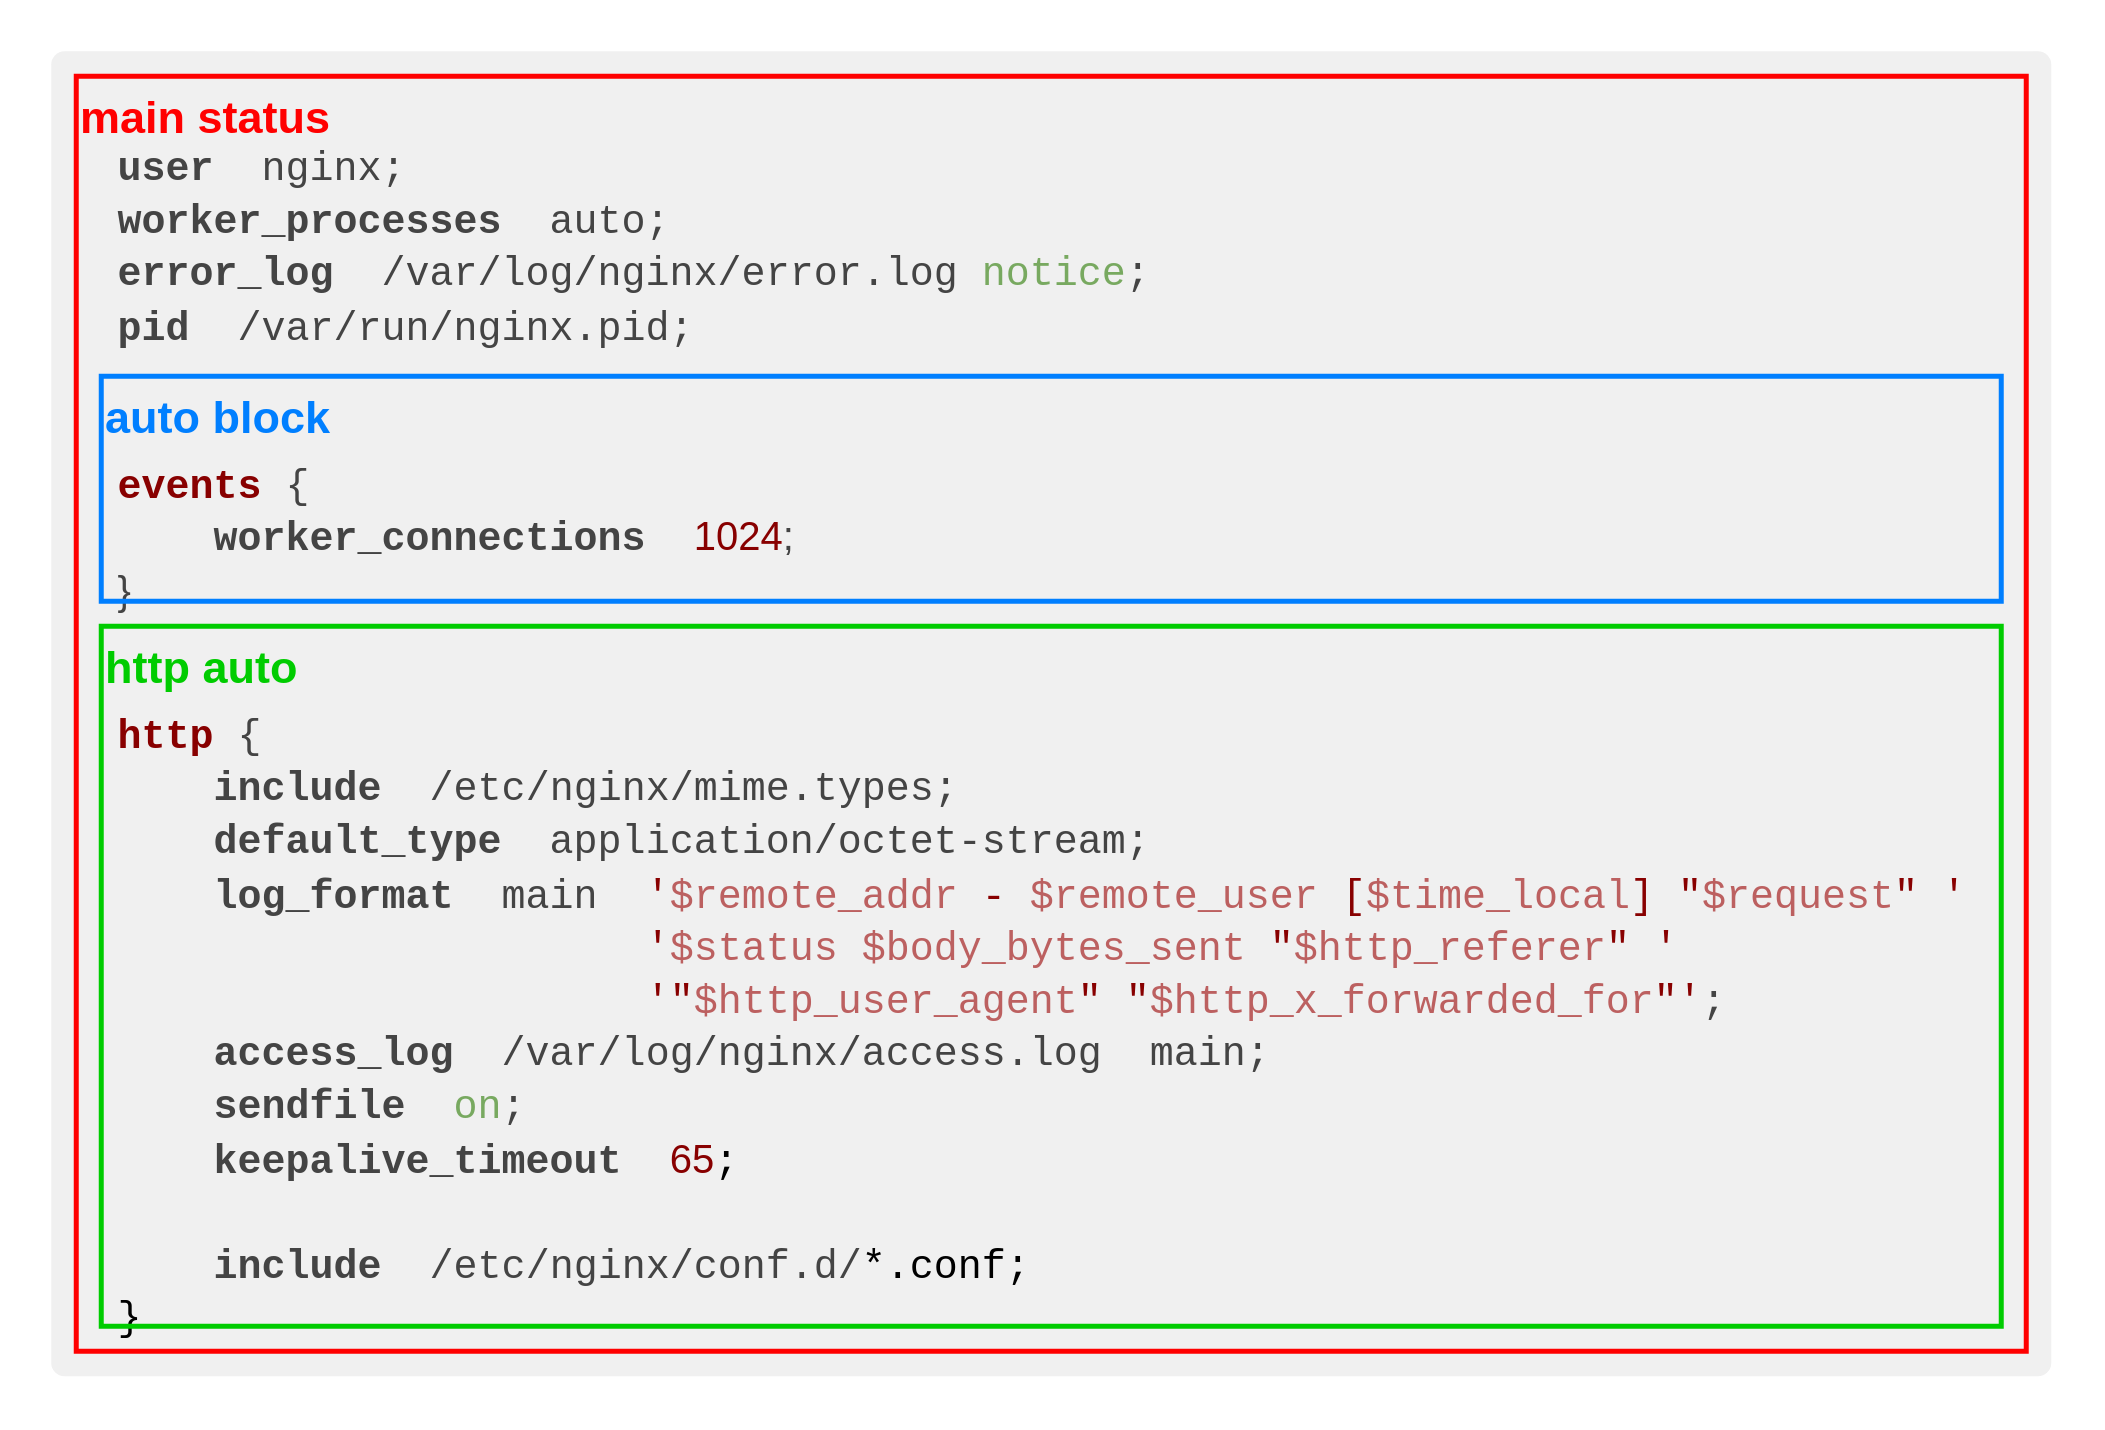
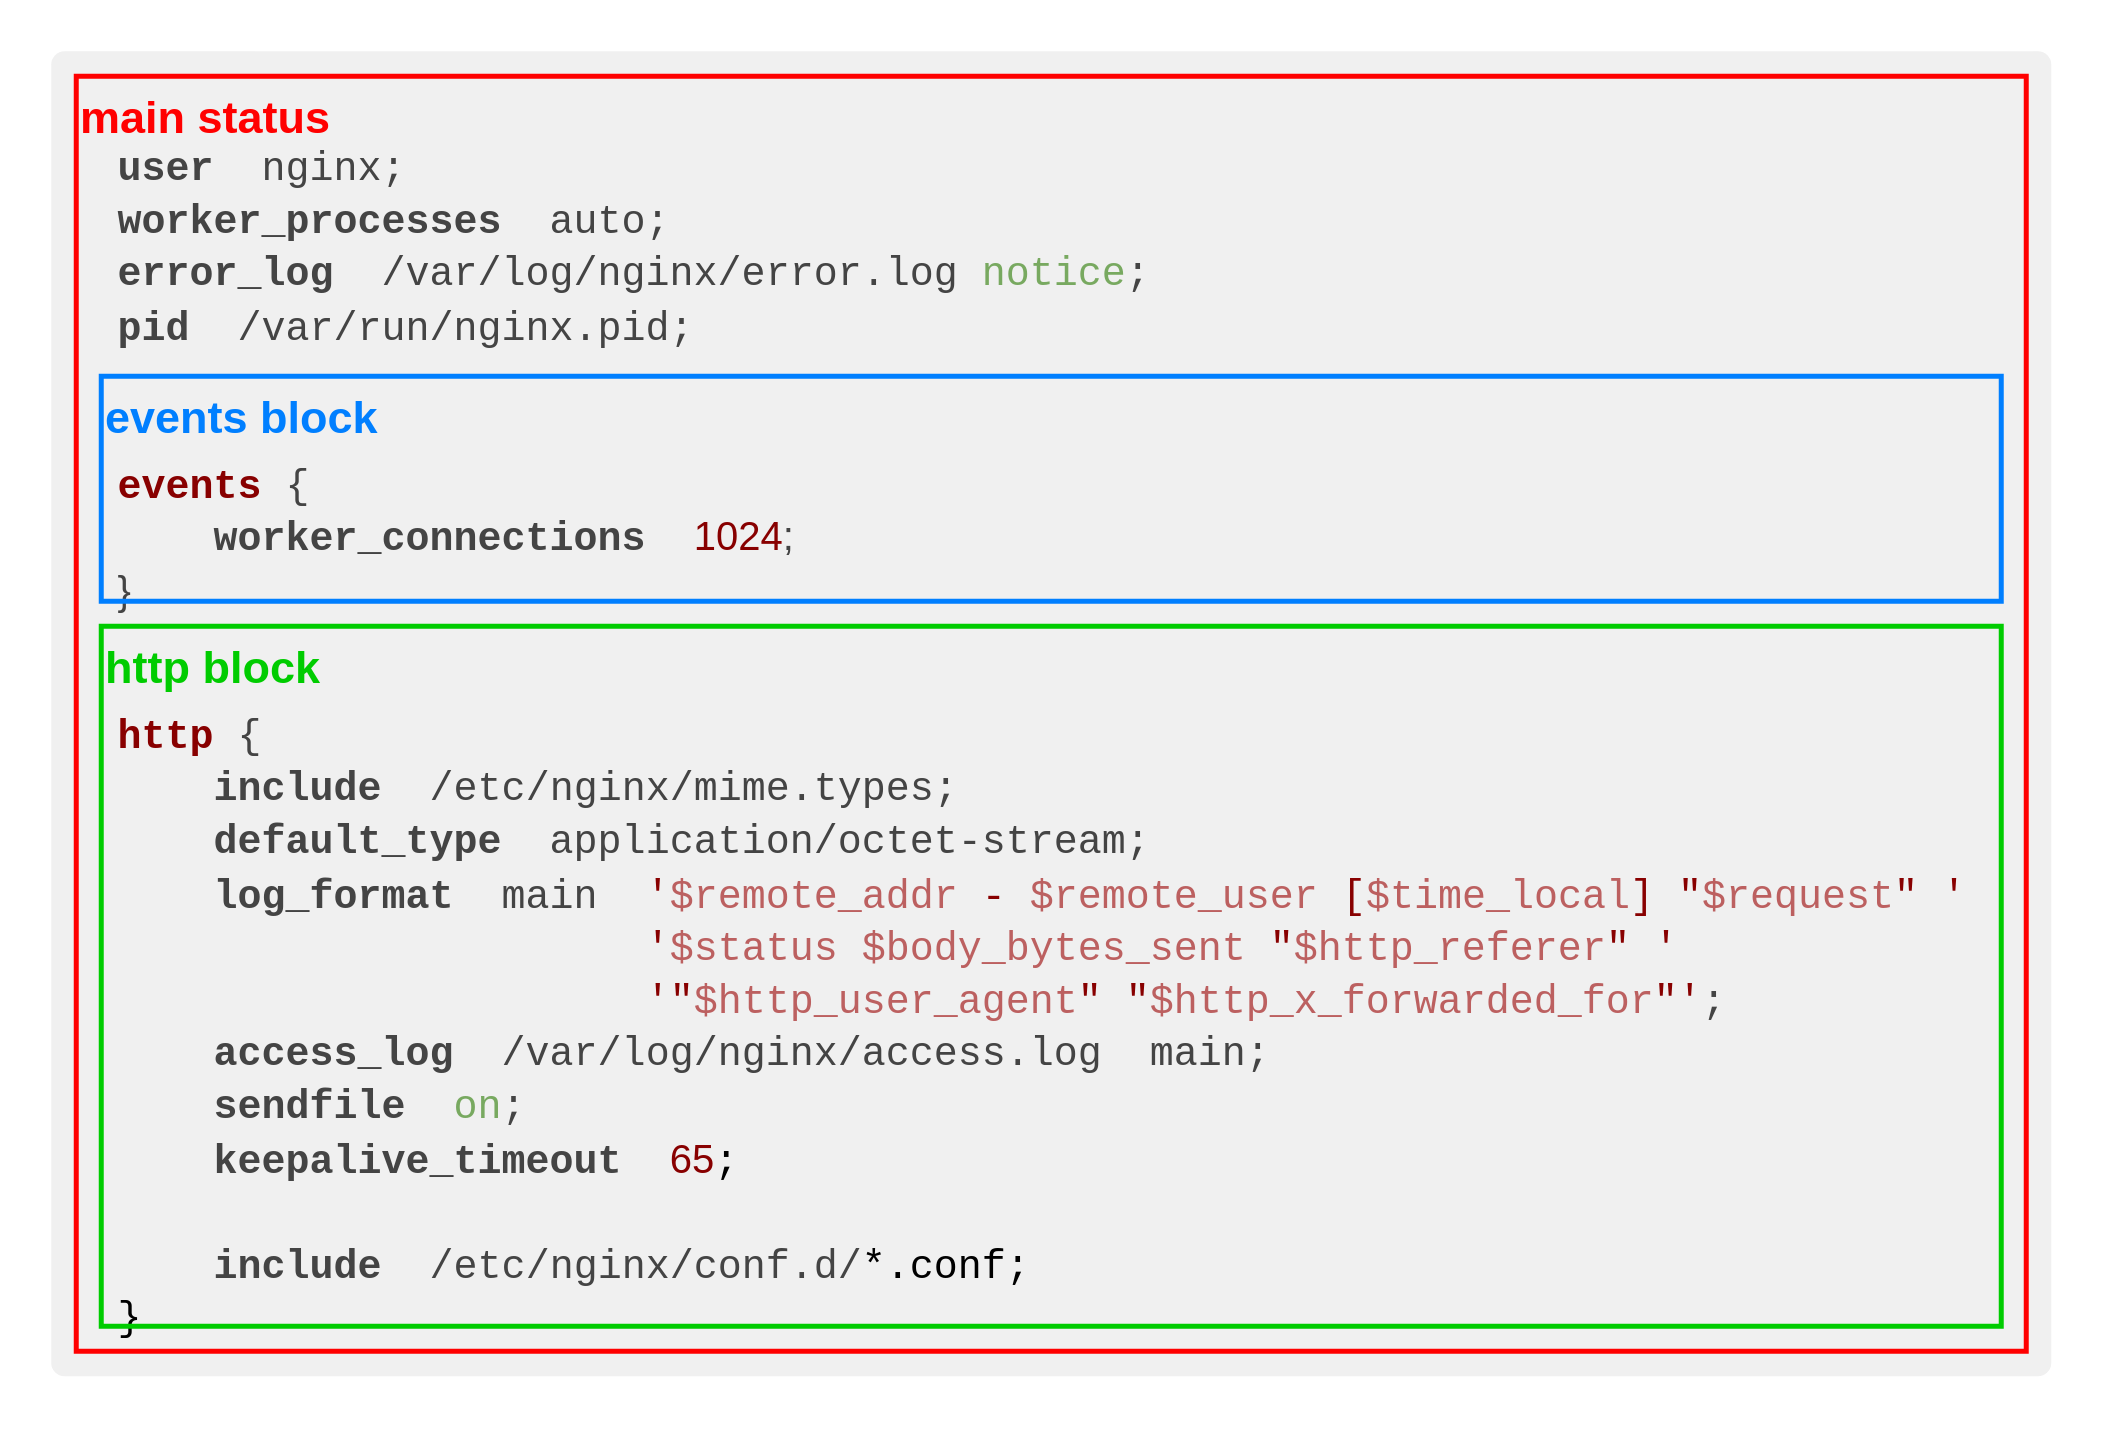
node "auto block": label "auto block" -> "events block"
node "http auto": label "http auto" -> "http block"
